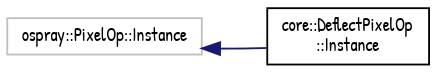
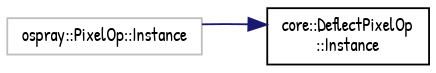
edge "core::DeflectPixelOp ::Instance" -> "ospray::PixelOp::Instance": reversed
